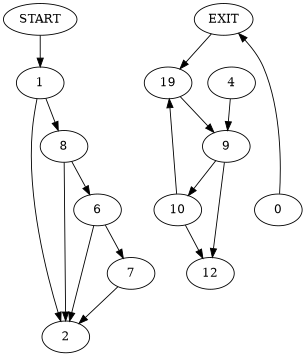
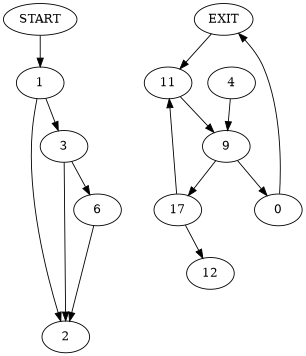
node "19": label "19" -> "11"
node "8": label "8" -> "3"
edge "9" -> "12": now "9" -> "0"
node "10": label "10" -> "17"
node "7": removed
